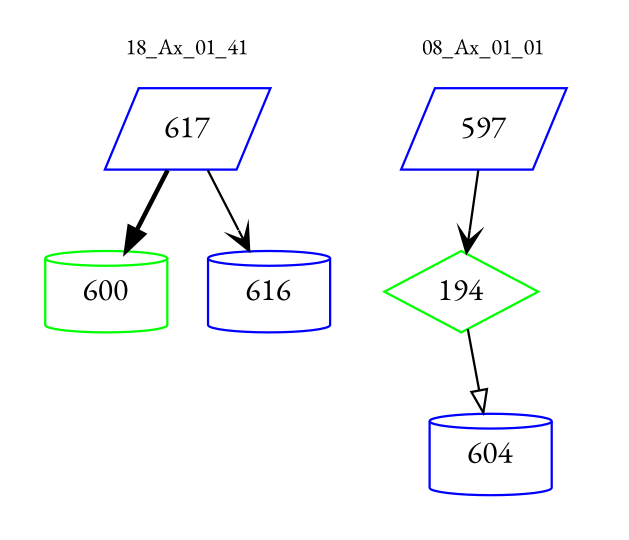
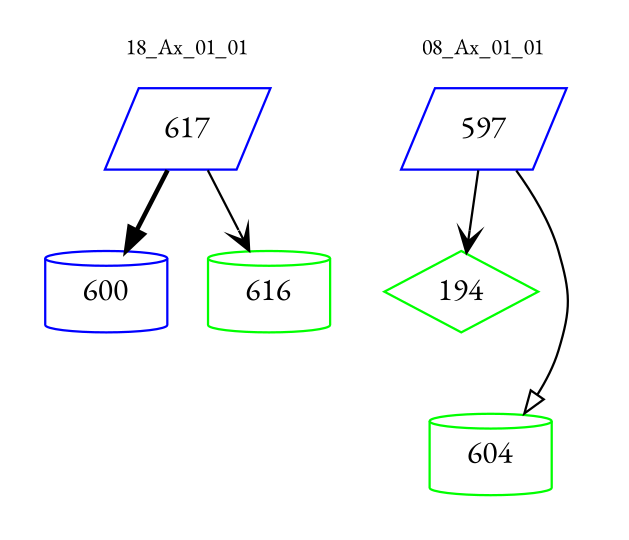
cluster "18_Ax_01_41": label "18_Ax_01_41" -> "18_Ax_01_01"
node "600": color green -> blue
node "616": color blue -> green
edge "194" -> "604": now "597" -> "604"
node "604": color blue -> green
